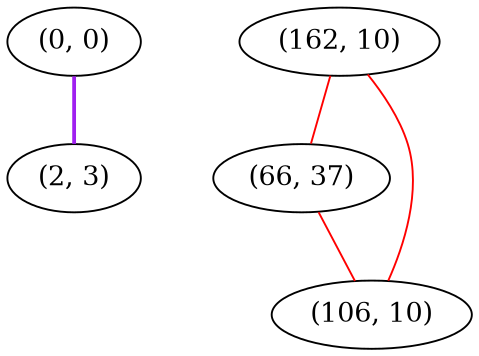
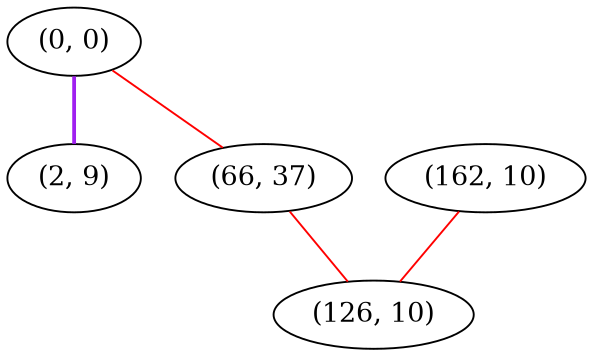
edge "(162, 10)" -- "(66, 37)": now "(0, 0)" -- "(66, 37)"
node "(2, 3)": label "(2, 3)" -> "(2, 9)"
node "(106, 10)": label "(106, 10)" -> "(126, 10)"
